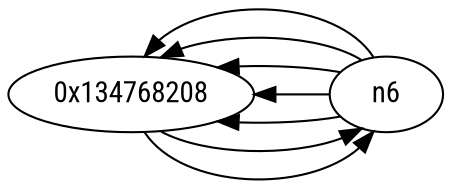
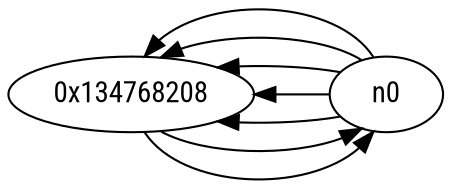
node "n6": label "n6" -> "n0"
